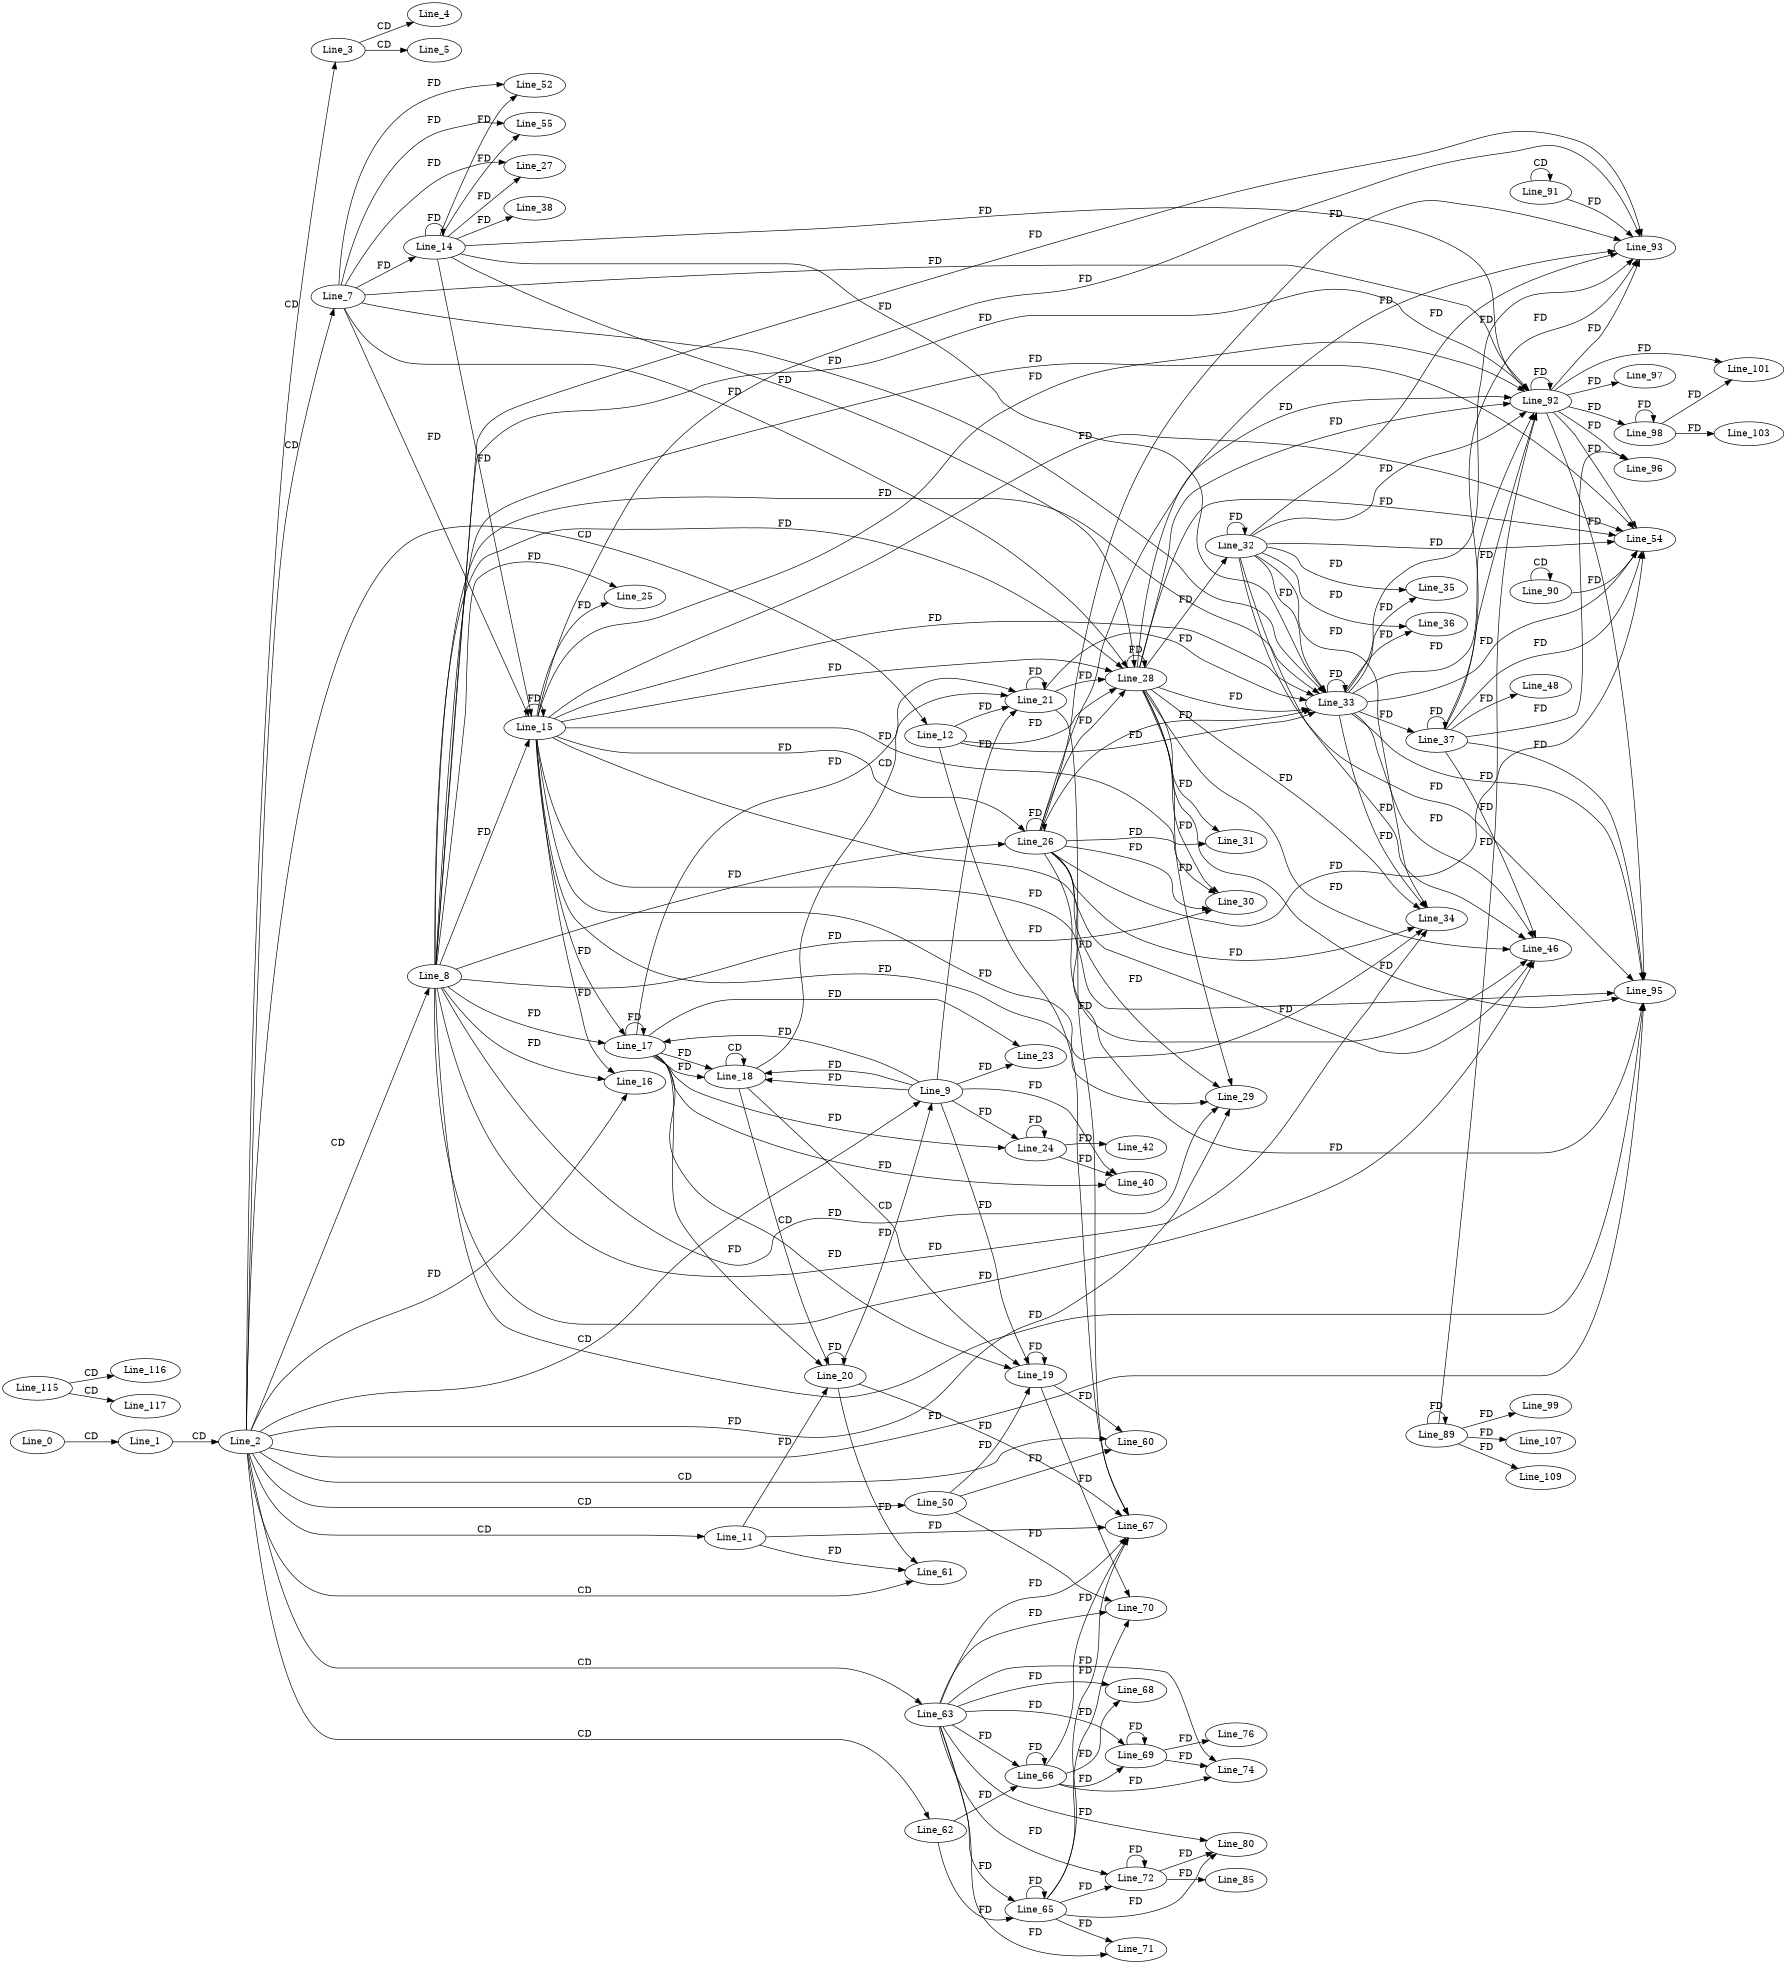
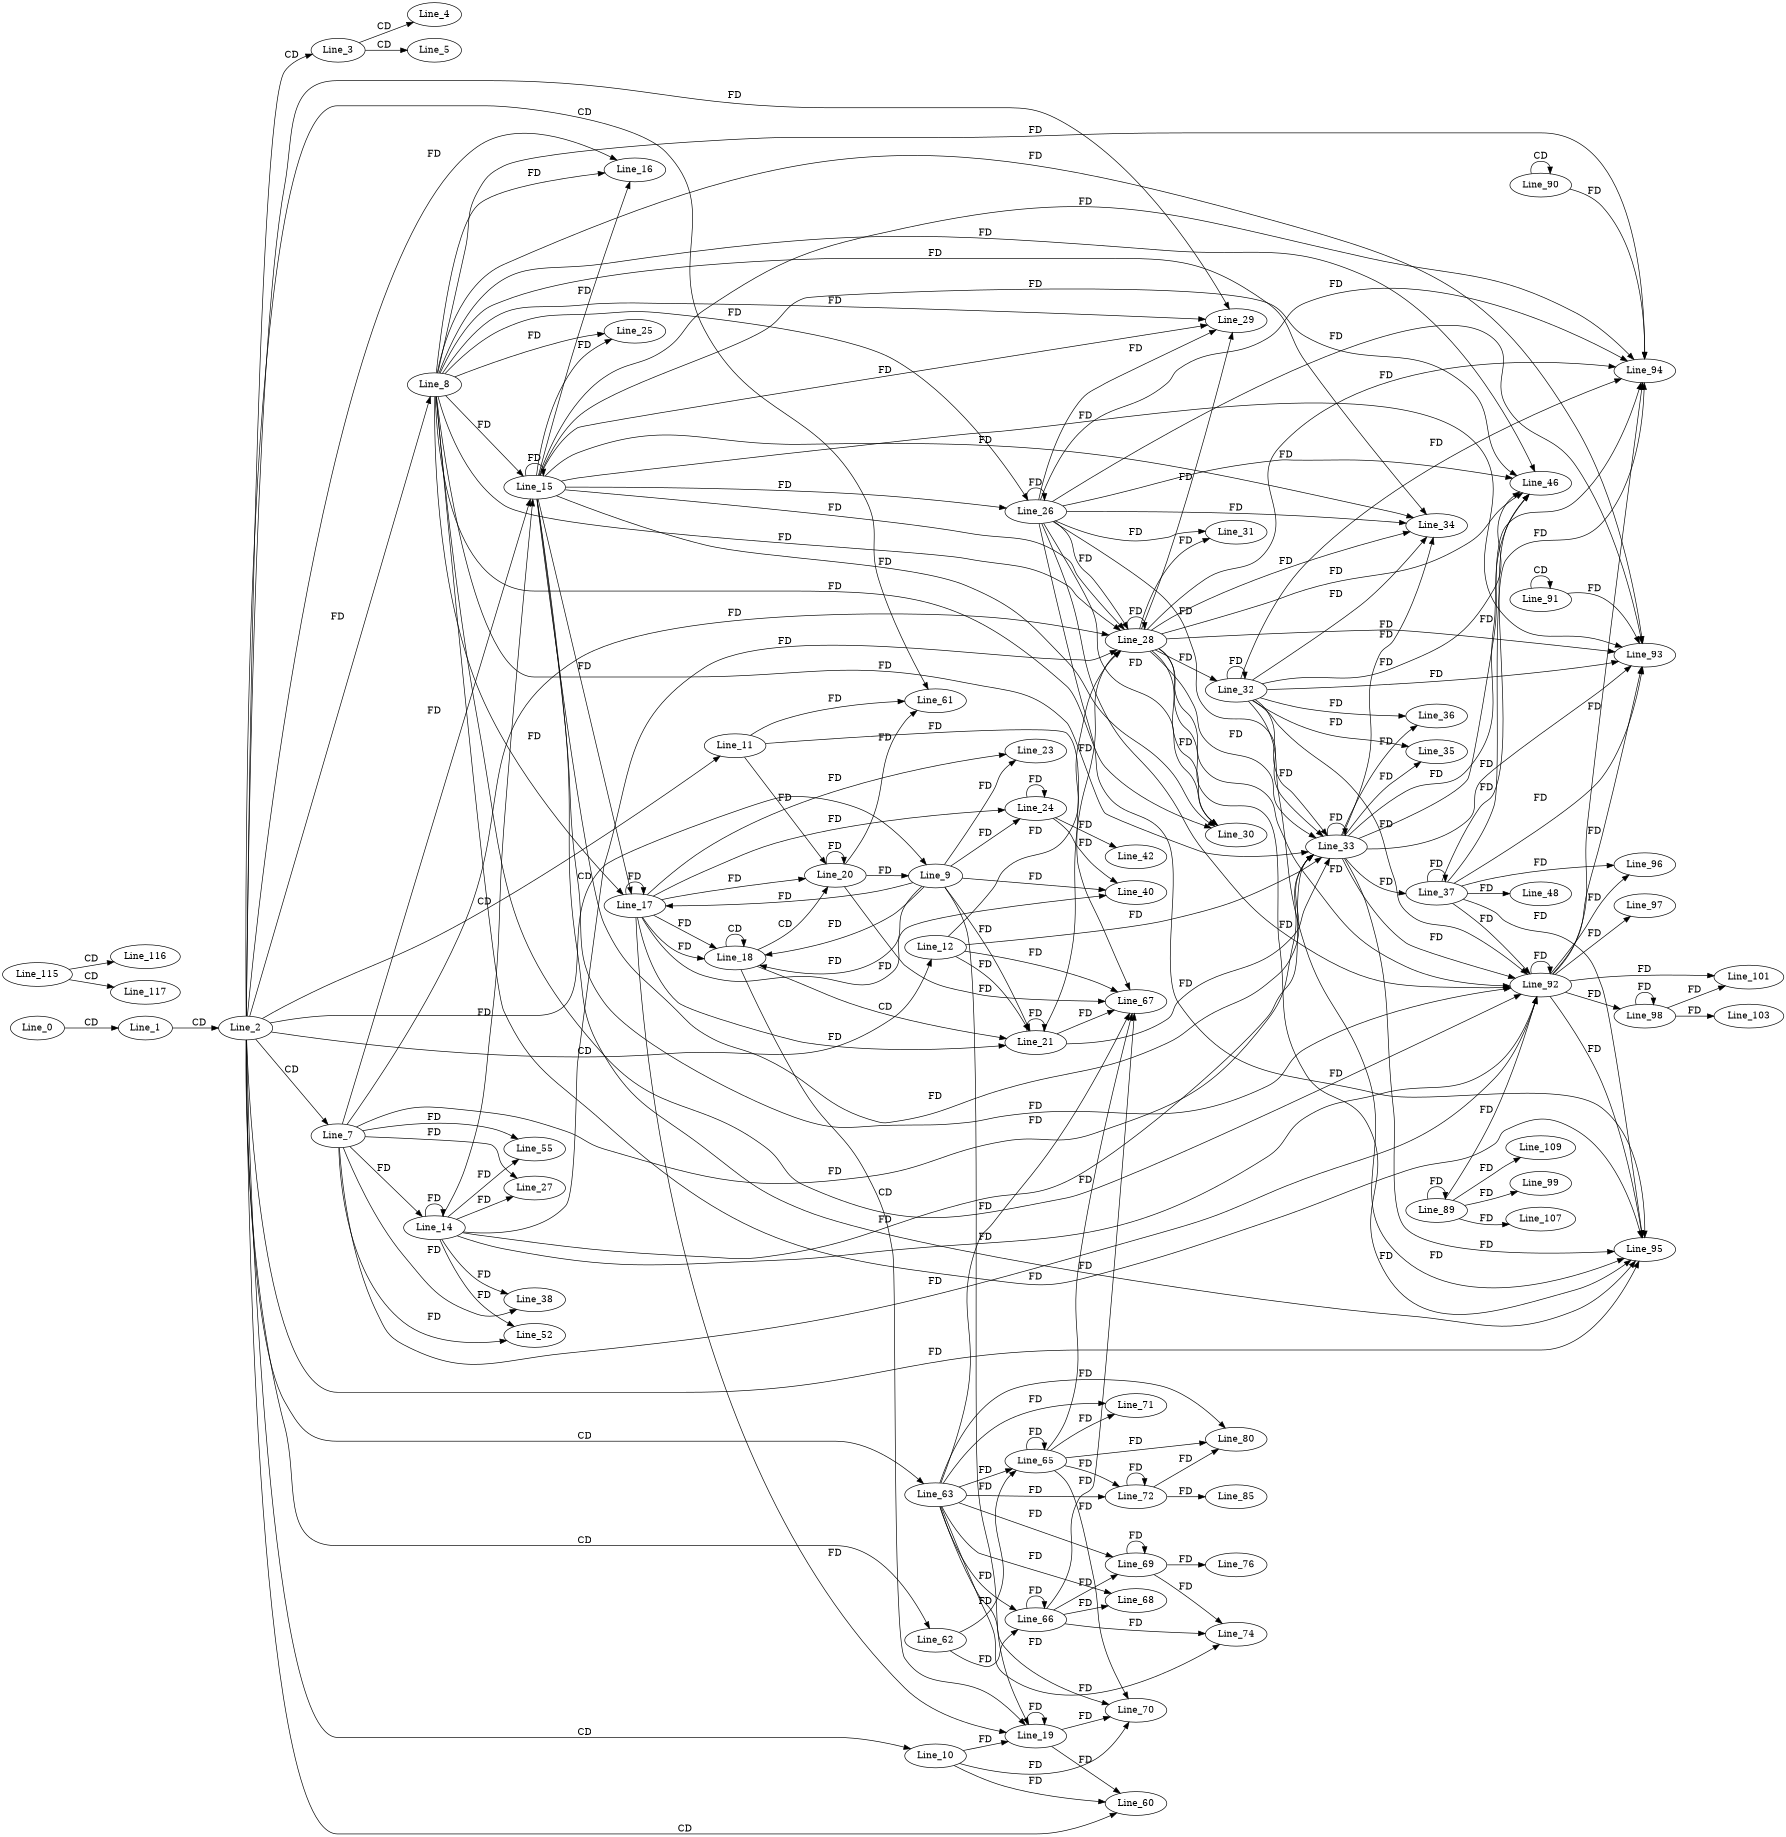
node "Line_54": label "Line_54" -> "Line_94"
edge "Line_2" -> "Line_8": label "CD" -> "FD"
edge "Line_7" -> "Line_38": added, label "FD"
node "Line_50": label "Line_50" -> "Line_10"
